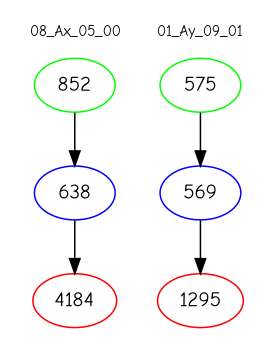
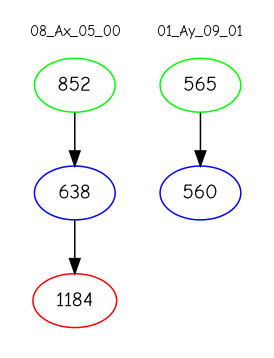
node "575": label "575" -> "565"
node "569": label "569" -> "560"
node "4184": label "4184" -> "1184"
node "1295": removed
